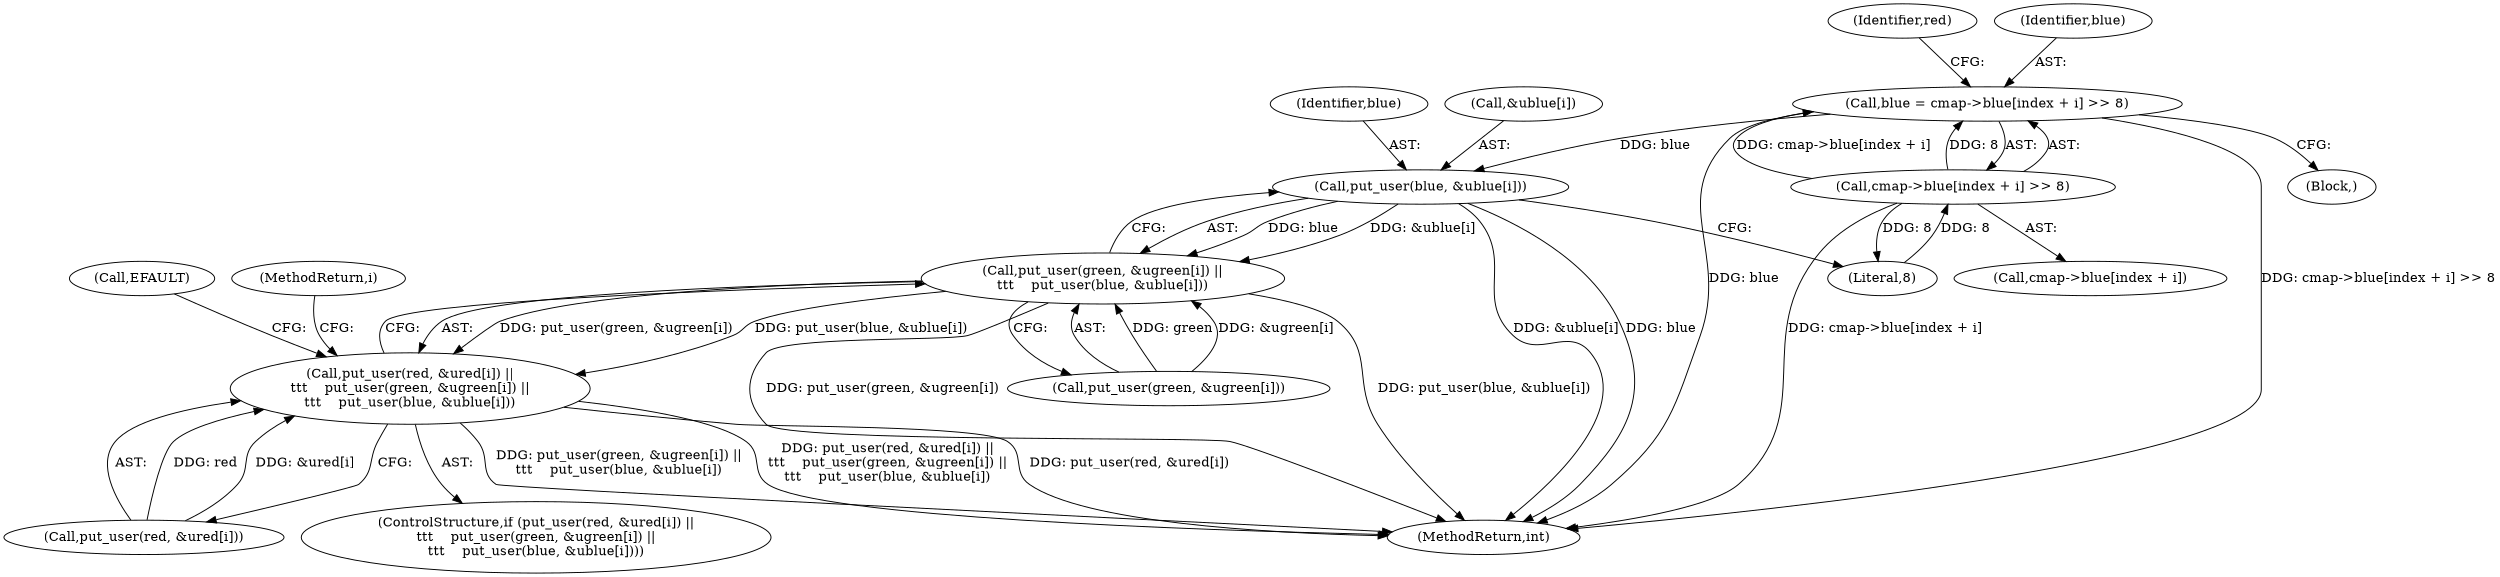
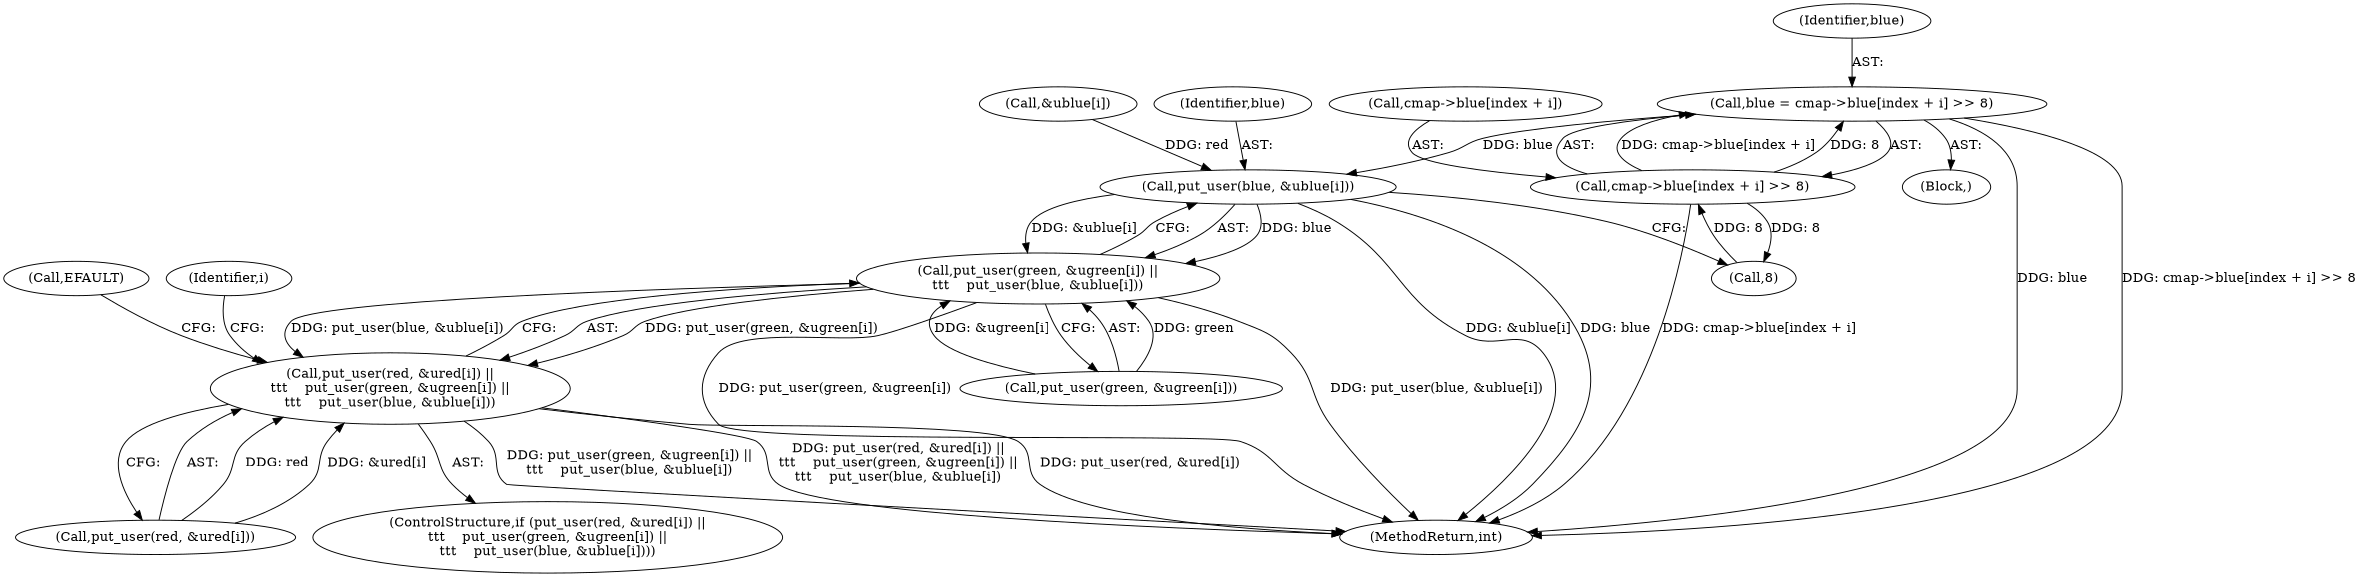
node "(Identifier,red)": removed
edge "(Call,&ublue[i])" -> "(Call,put_user(blue, &ublue[i]))": label "AST: " -> "DDG: red"
edge "(Call,blue = cmap->blue[index + i] >> 8)" -> "(Block,)": label "CFG: " -> "AST: "
edge "(Call,cmap->blue[index + i] >> 8)" -> "(Call,cmap->blue[index + i])": reversed
node "(MethodReturn,i)": label "(MethodReturn,i)" -> "(Identifier,i)"
node "(Literal,8)": label "(Literal,8)" -> "(Call,8)"
